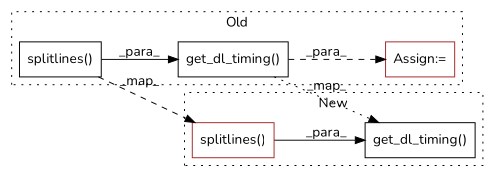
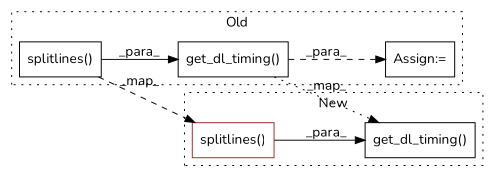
node "Assign:=": color brown -> black
